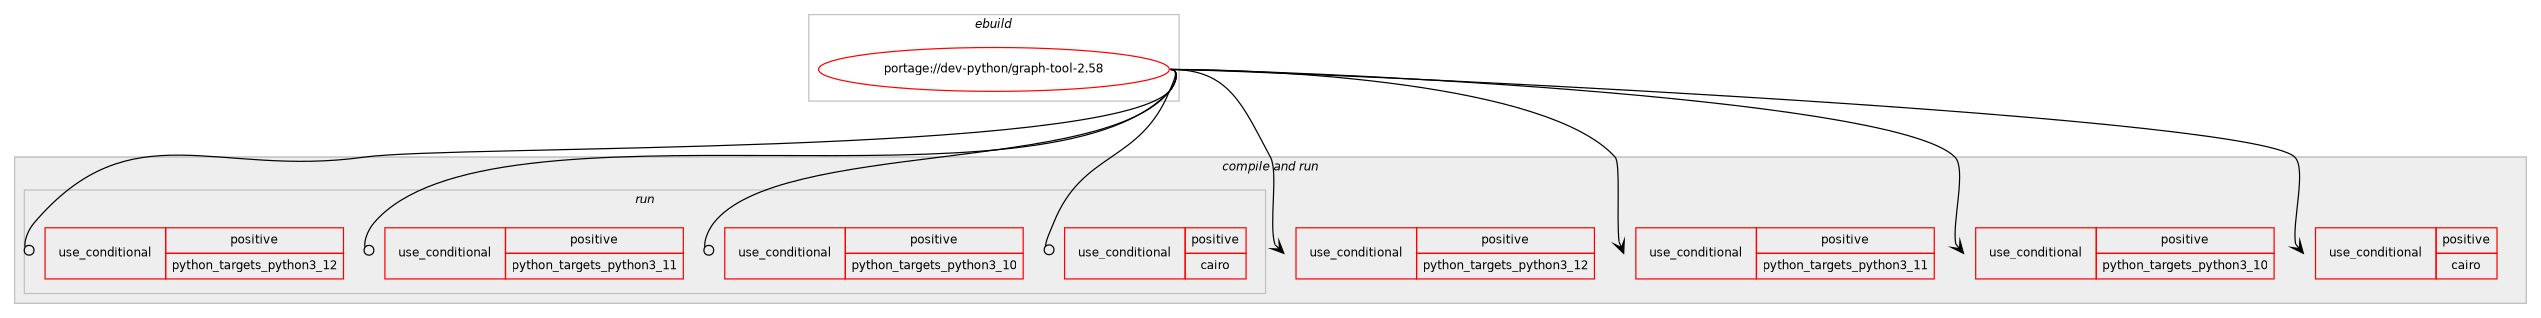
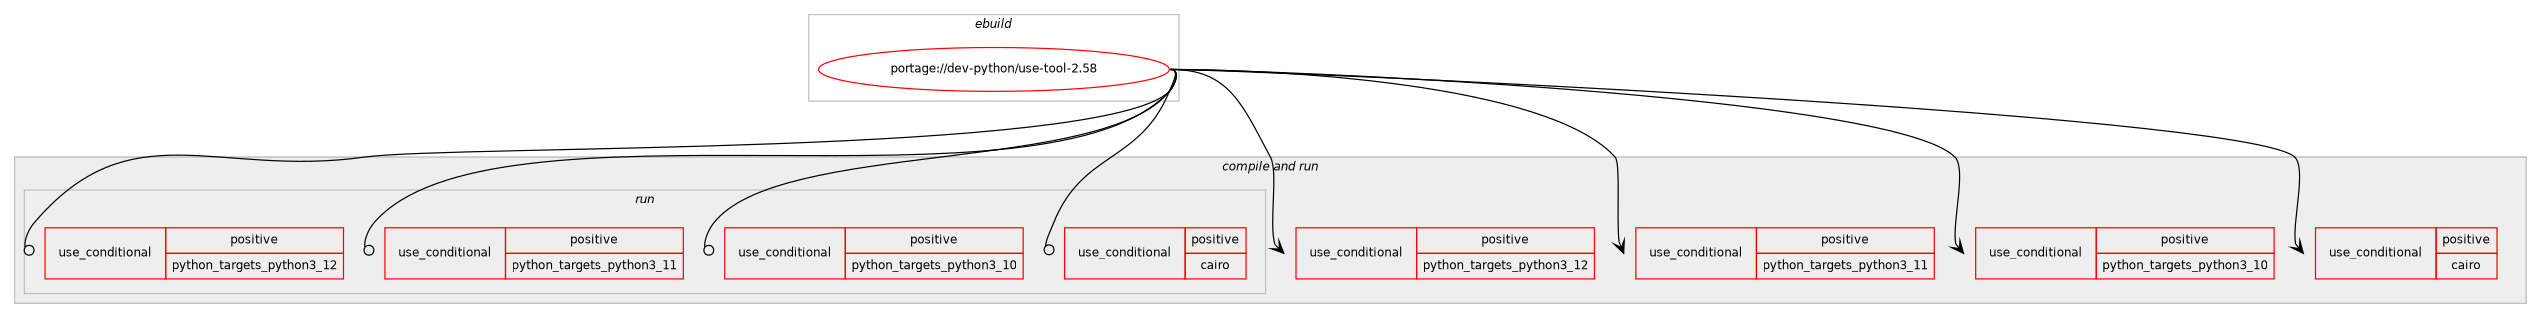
node "portage://dev-python/graph-tool-2.58": label "portage://dev-python/graph-tool-2.58" -> "portage://dev-python/use-tool-2.58"
